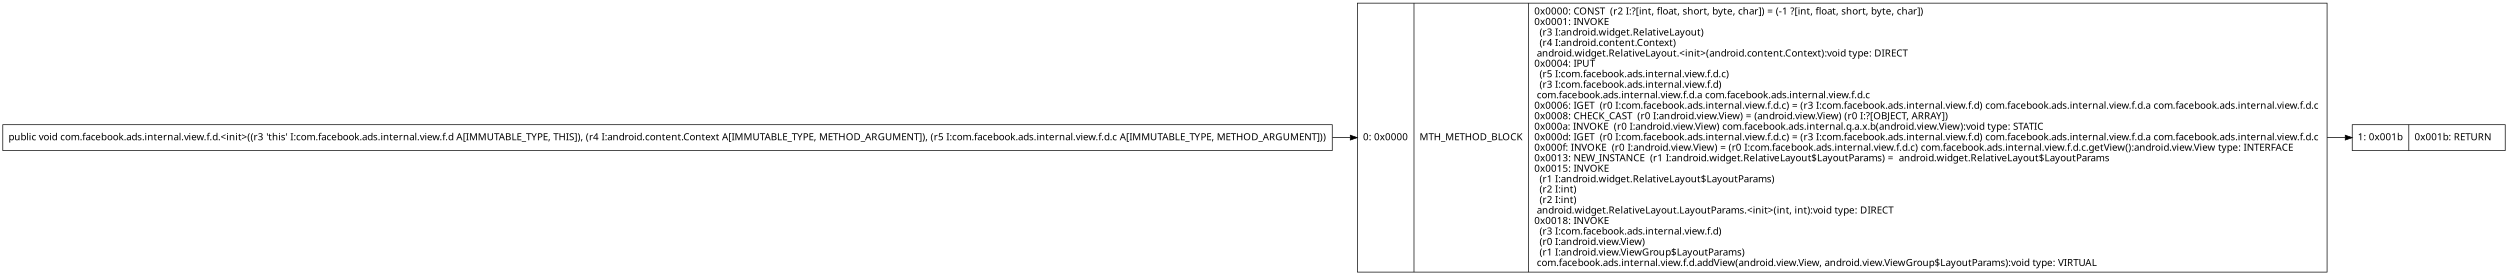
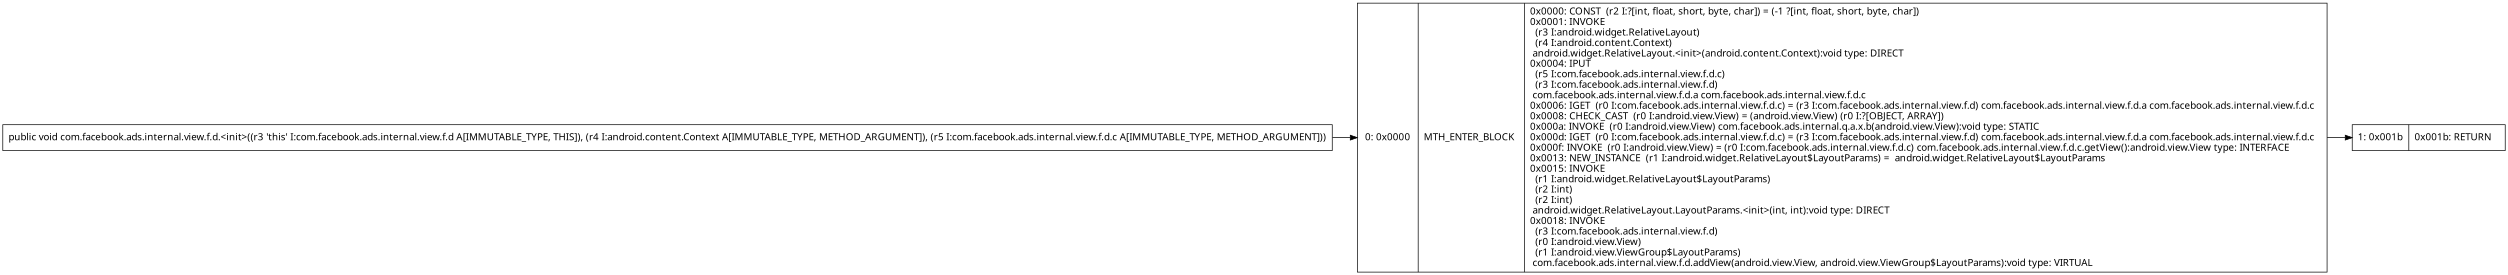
node "0: 0x0000": text "MTH_METHOD_BLOCK" -> "MTH_ENTER_BLOCK"
